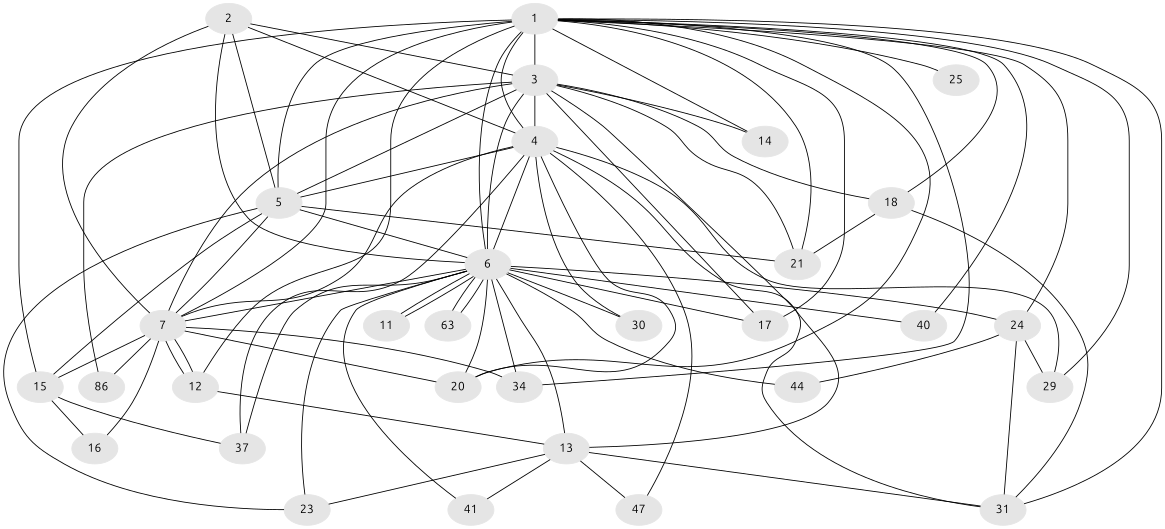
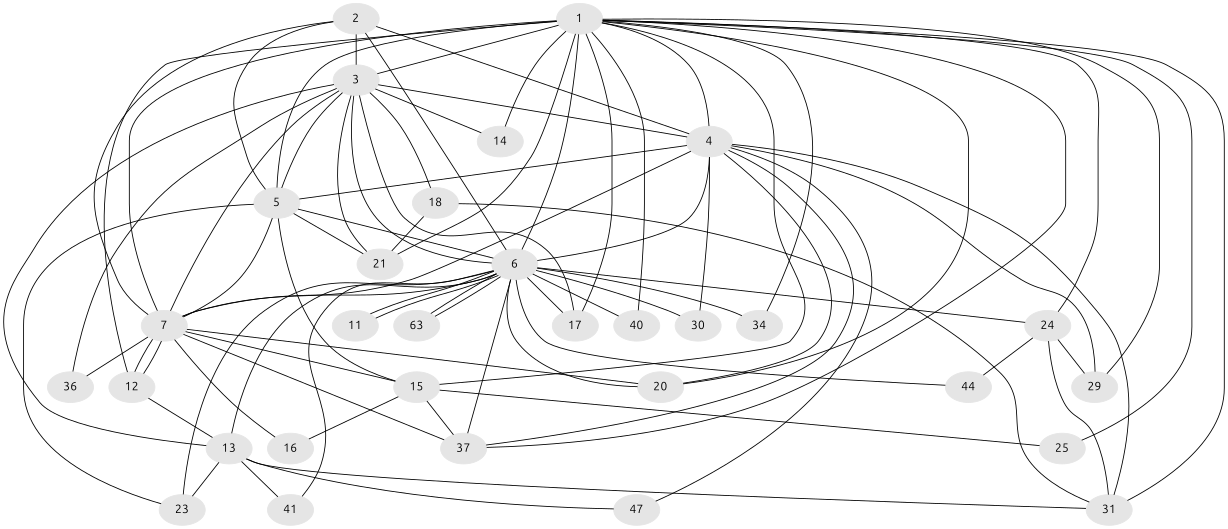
edge "1" -- "18": now "1" -- "37"
edge "7" -- "34": now "7" -- "37"
node "86": label "86" -> "36"
edge "15" -- "25": added
